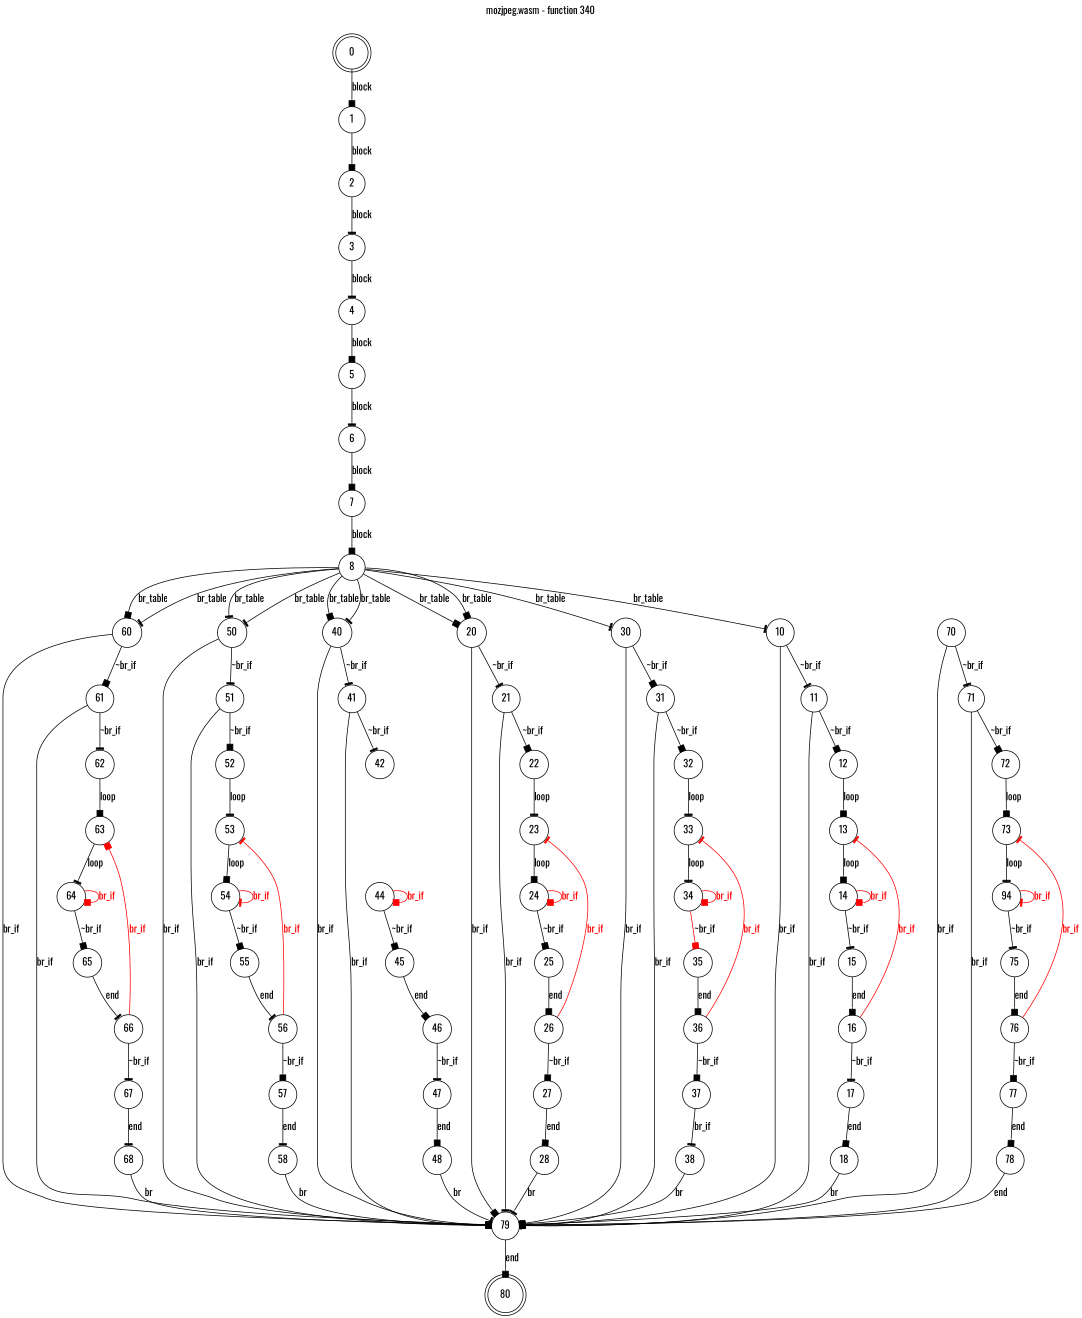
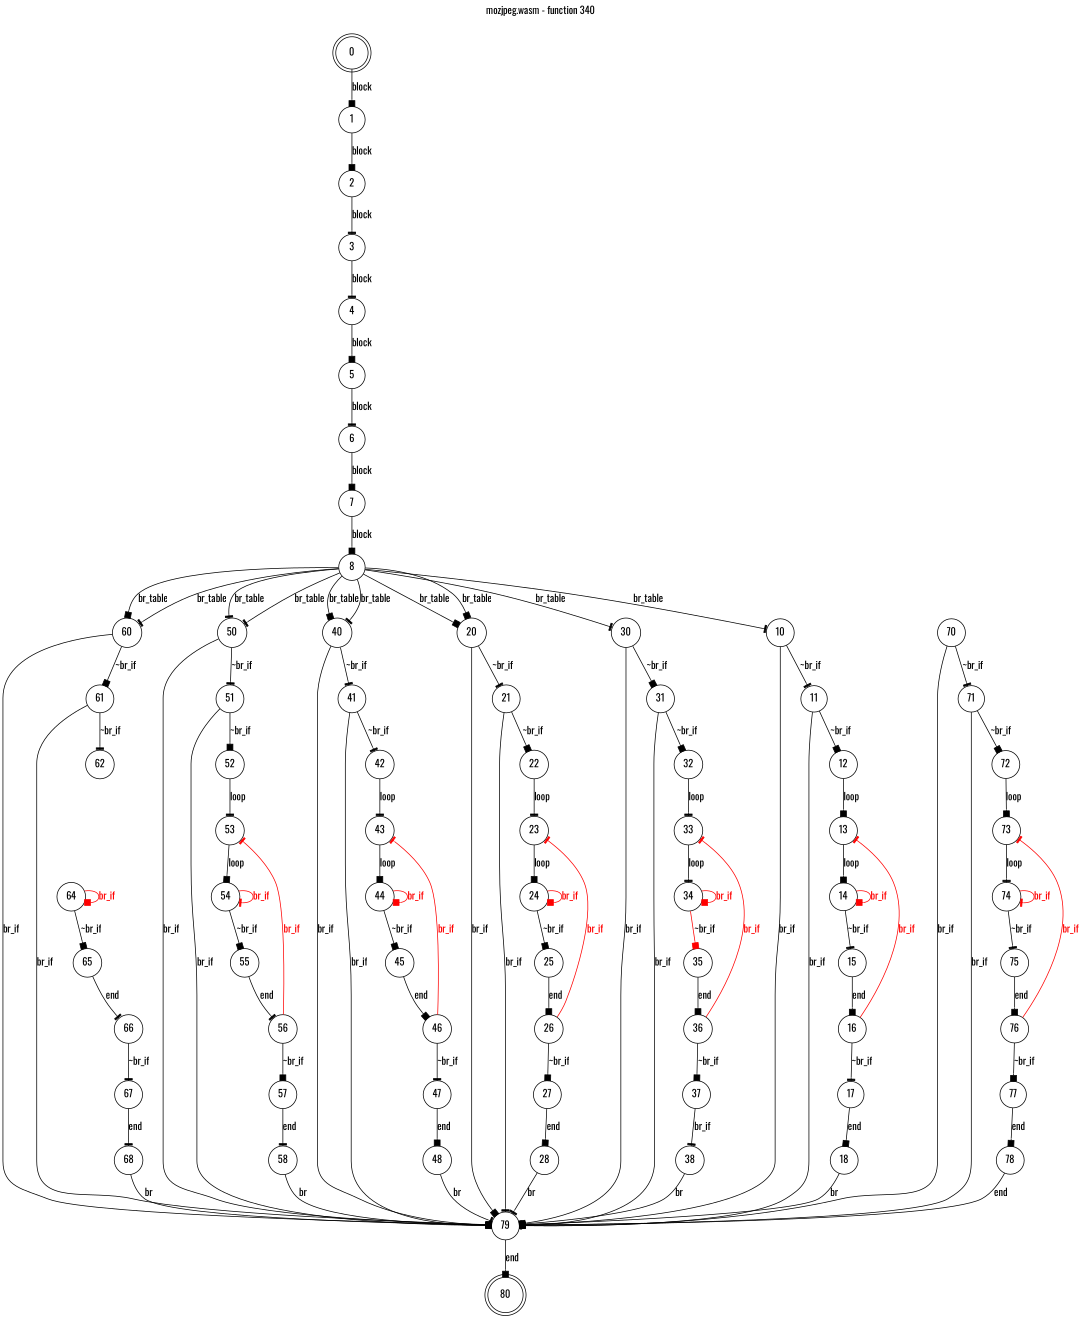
node "63": removed
node "43": added
node "94": label "94" -> "74"
